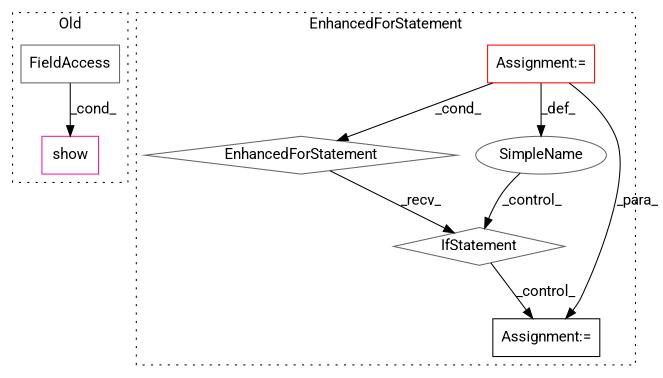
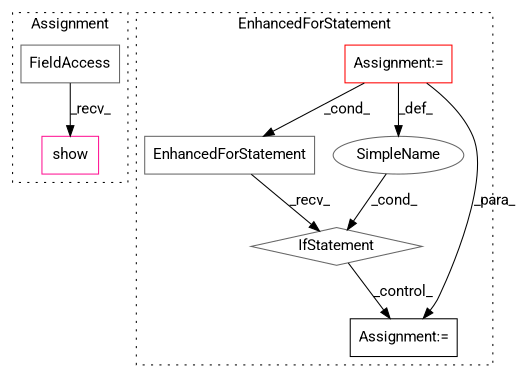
cluster "Old": label "Old" -> "Assignment"
edge "FieldAccess" -> "show": label "_cond_" -> "_recv_"
node "EnhancedForStatement": shape diamond -> box
edge "SimpleName" -> "IfStatement": label "_control_" -> "_cond_"
